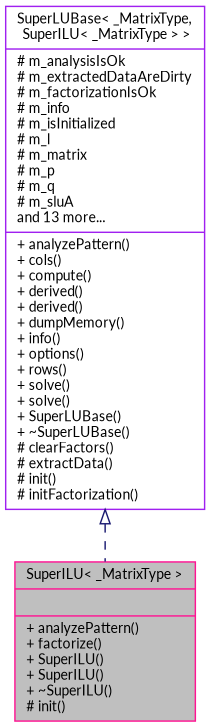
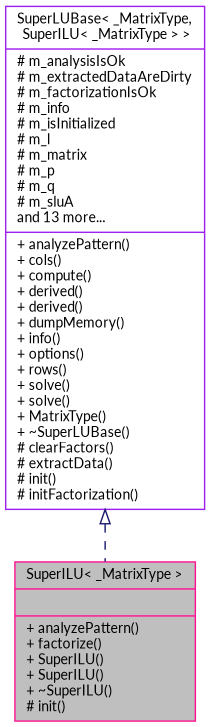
node "SuperLUBase< _MatrixType,": text "+ SuperLUBase()" -> "+ MatrixType()"
